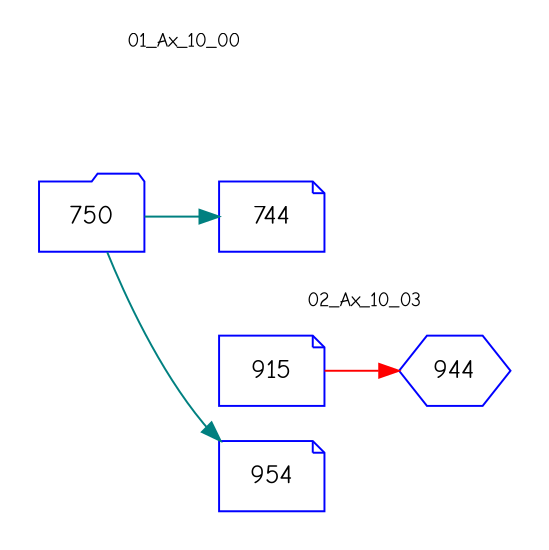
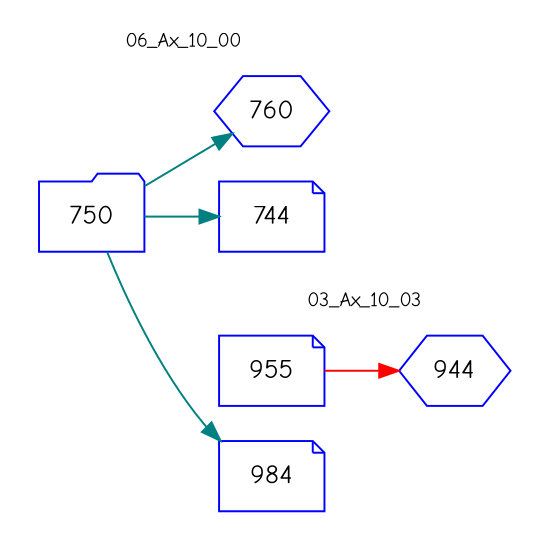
cluster "01_Ax_10_00": label "01_Ax_10_00" -> "06_Ax_10_00"
node "760": added
cluster "02_Ax_10_03": label "02_Ax_10_03" -> "03_Ax_10_03"
node "915": label "915" -> "955"
node "954": label "954" -> "984"
